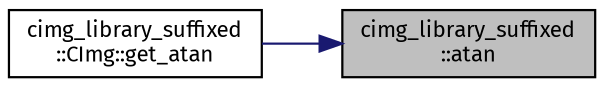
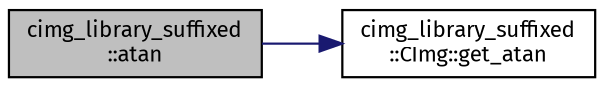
edge "cimg_library_suffixed ::CImg::get_atan" -> "cimg_library_suffixed ::atan": reversed
